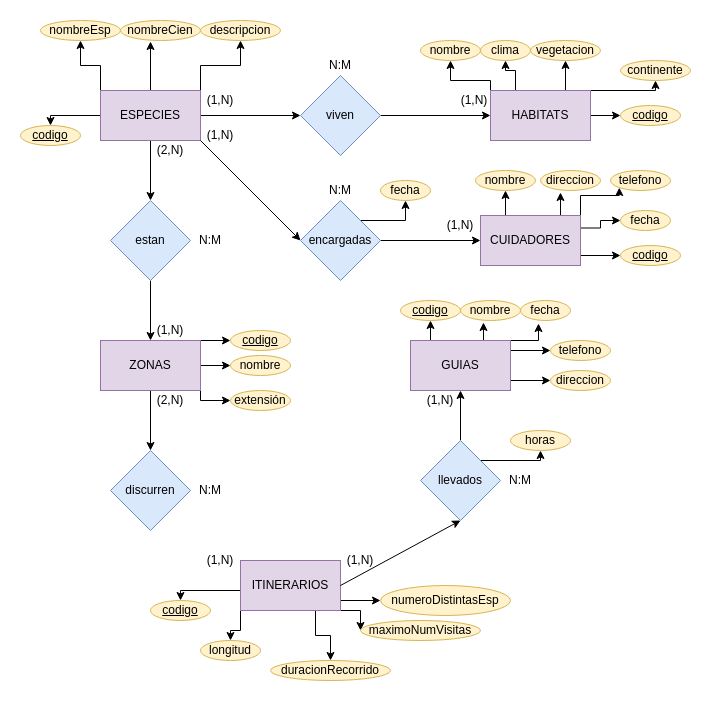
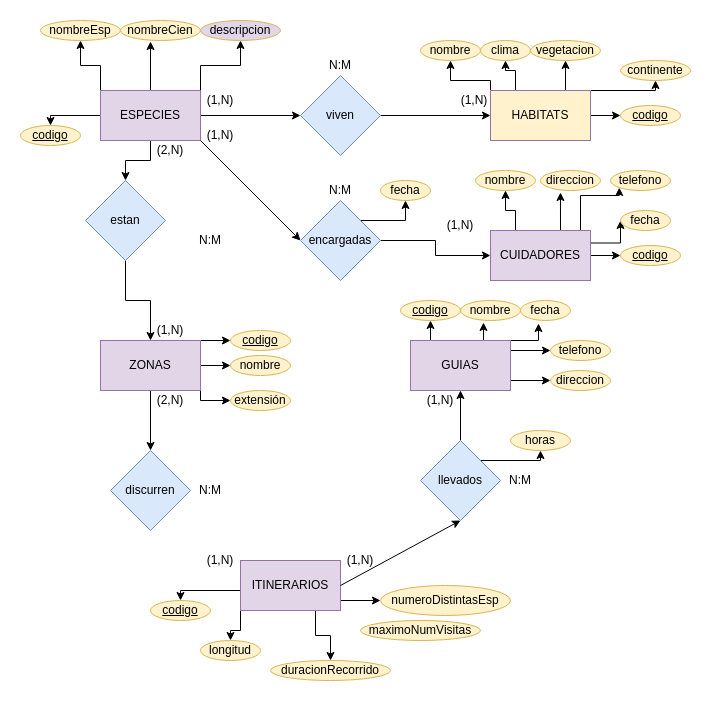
node "descripcion": fillcolor #fff2cc -> #e1d5e7
node "HABITATS": fillcolor #e1d5e7 -> #fff2cc
node "estan": moved (151, 241) -> (126, 221)
node "CUIDADORES": moved (531, 241) -> (541, 256)
edge "ITINERARIOS" -> "maximoNumVisitas": removed
